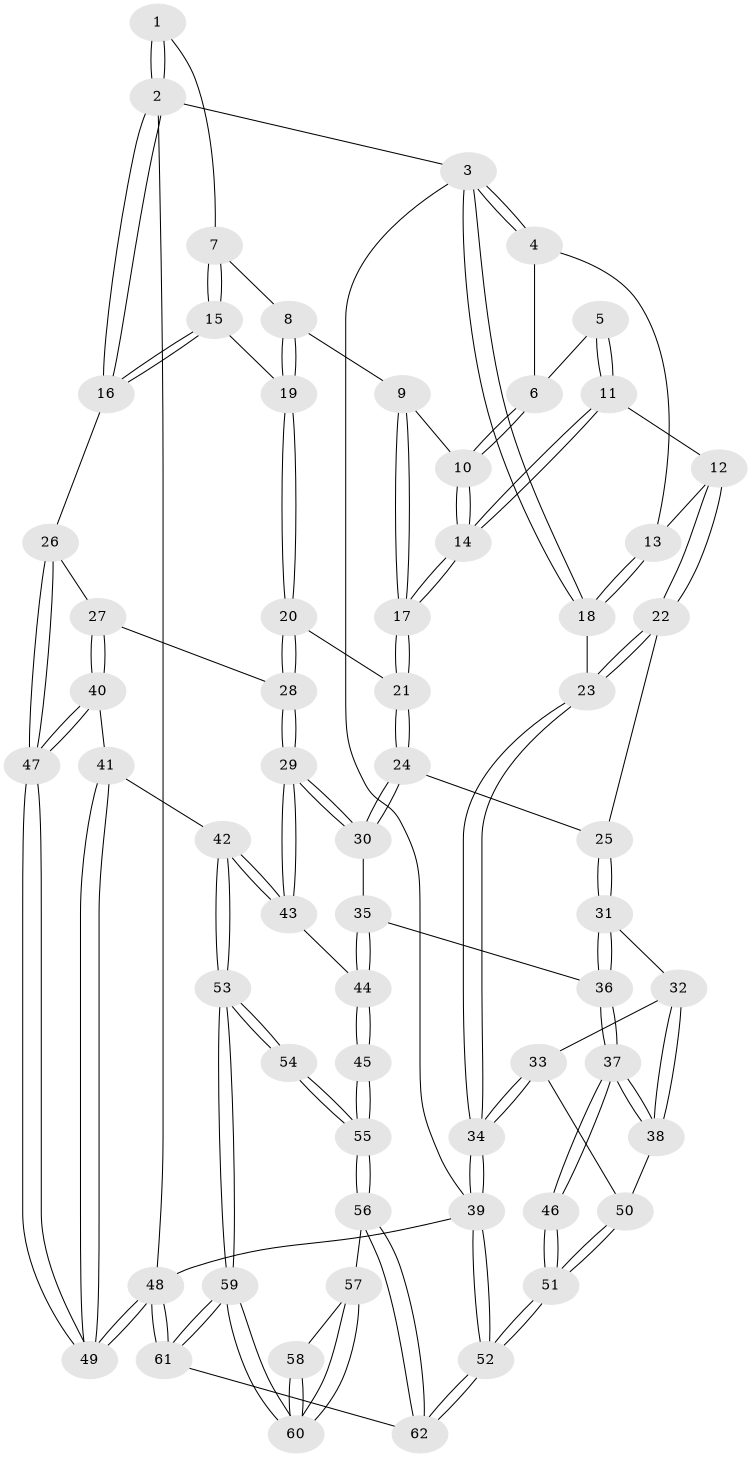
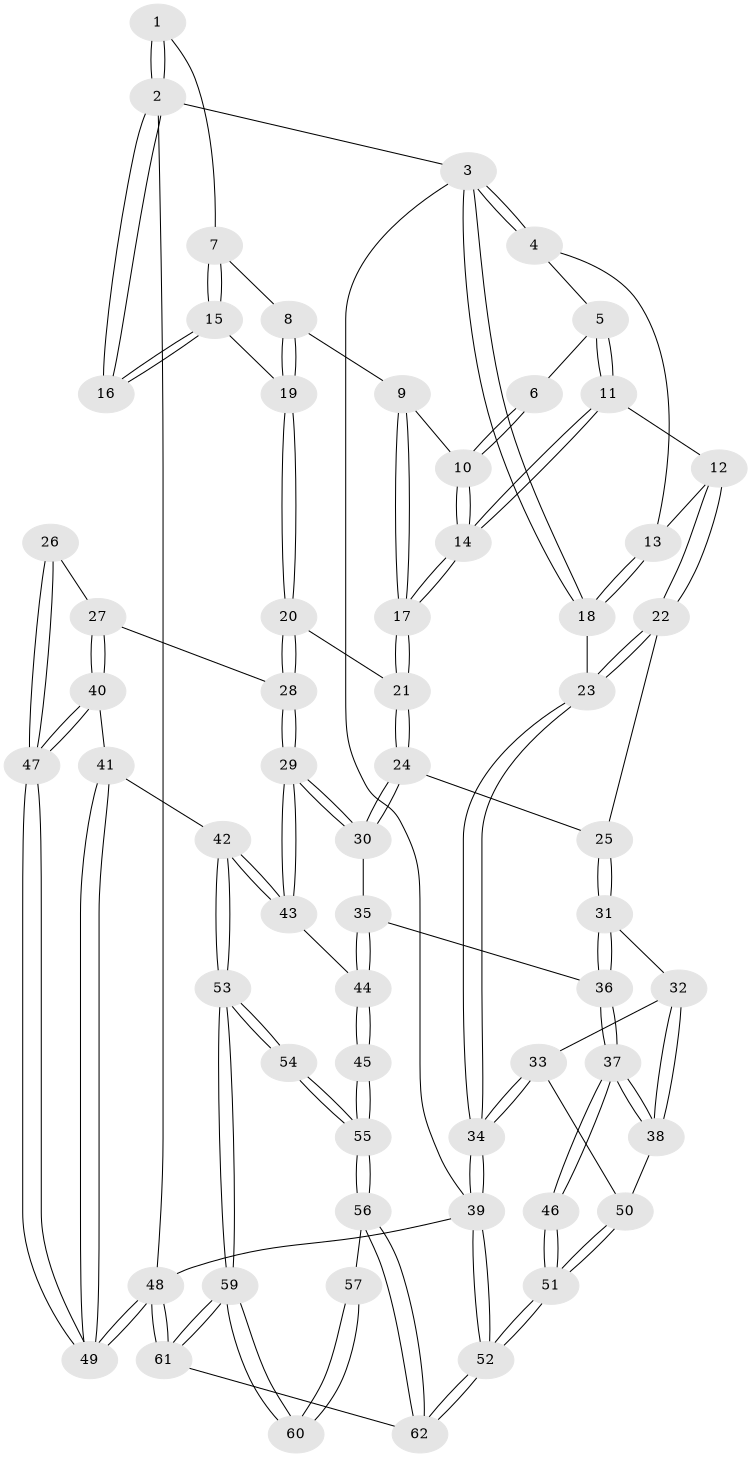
edge "4" -- "6": now "4" -- "5"
edge "16" -- "26": removed
node "58": removed
